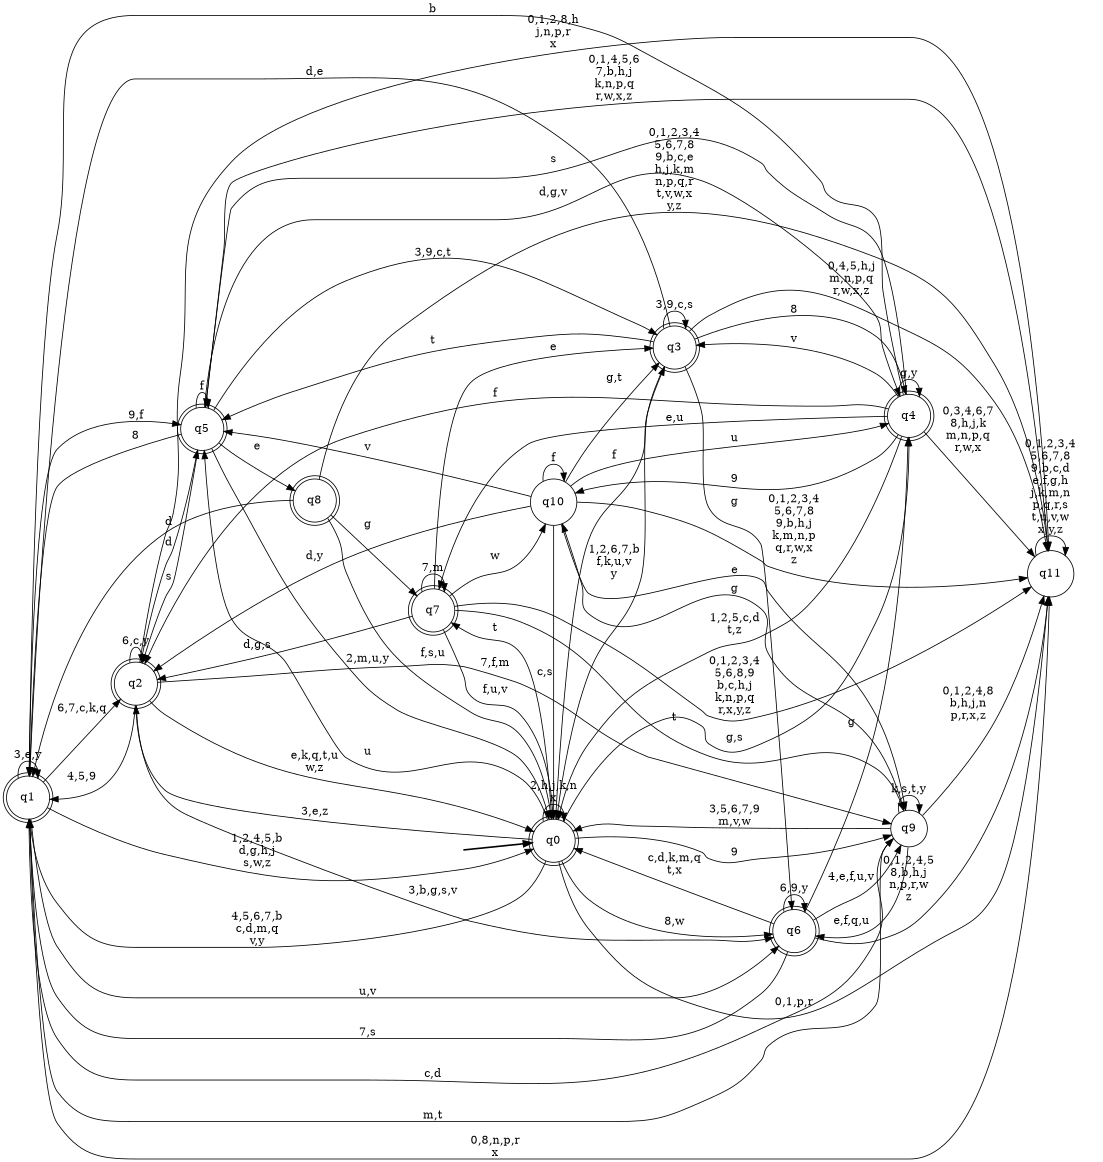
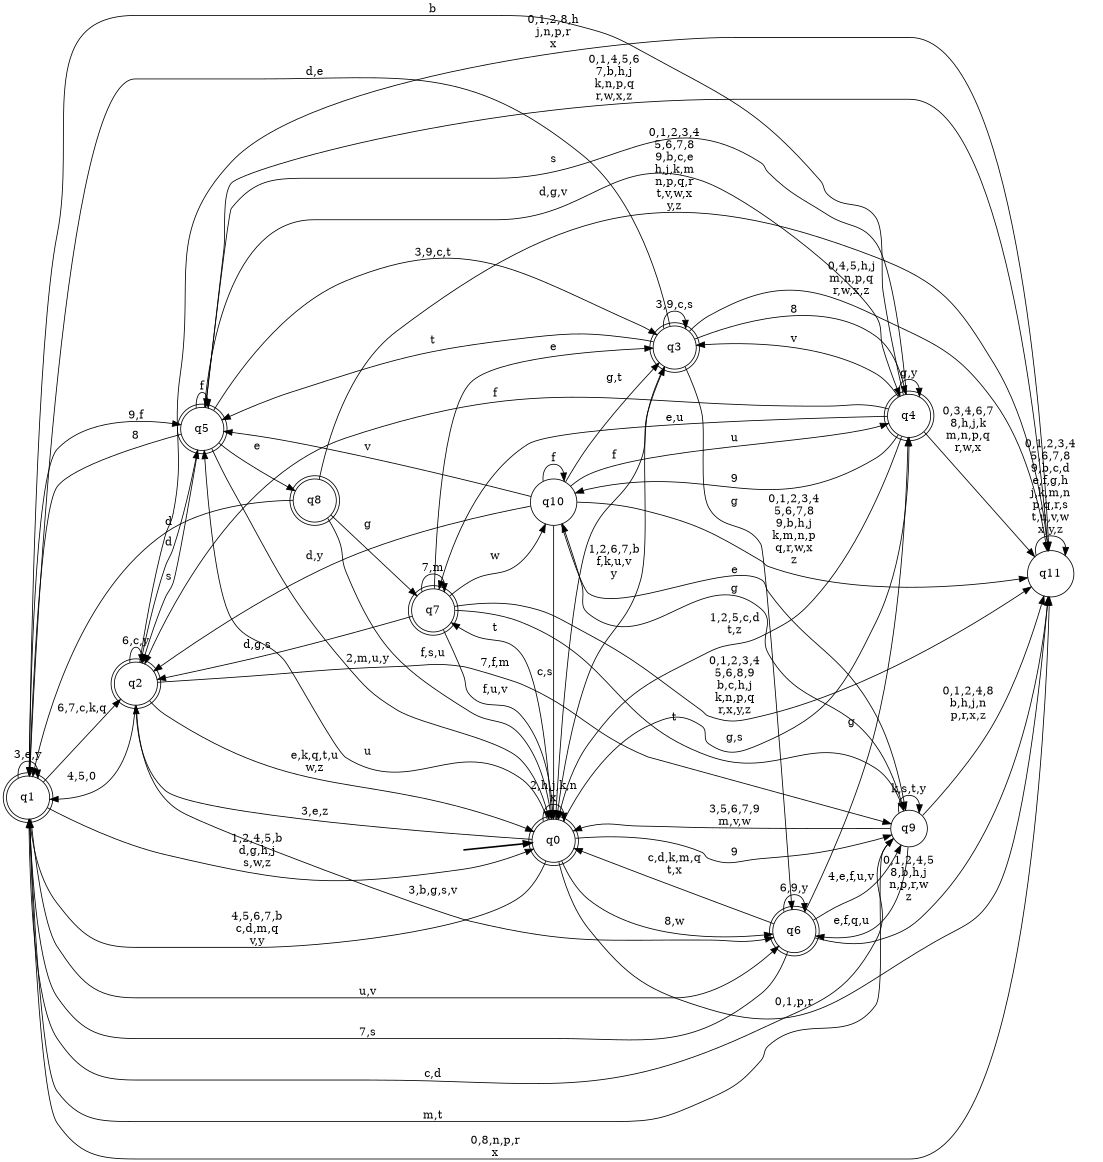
edge "q2" -> "q1": label "4,5,9" -> "4,5,0"
